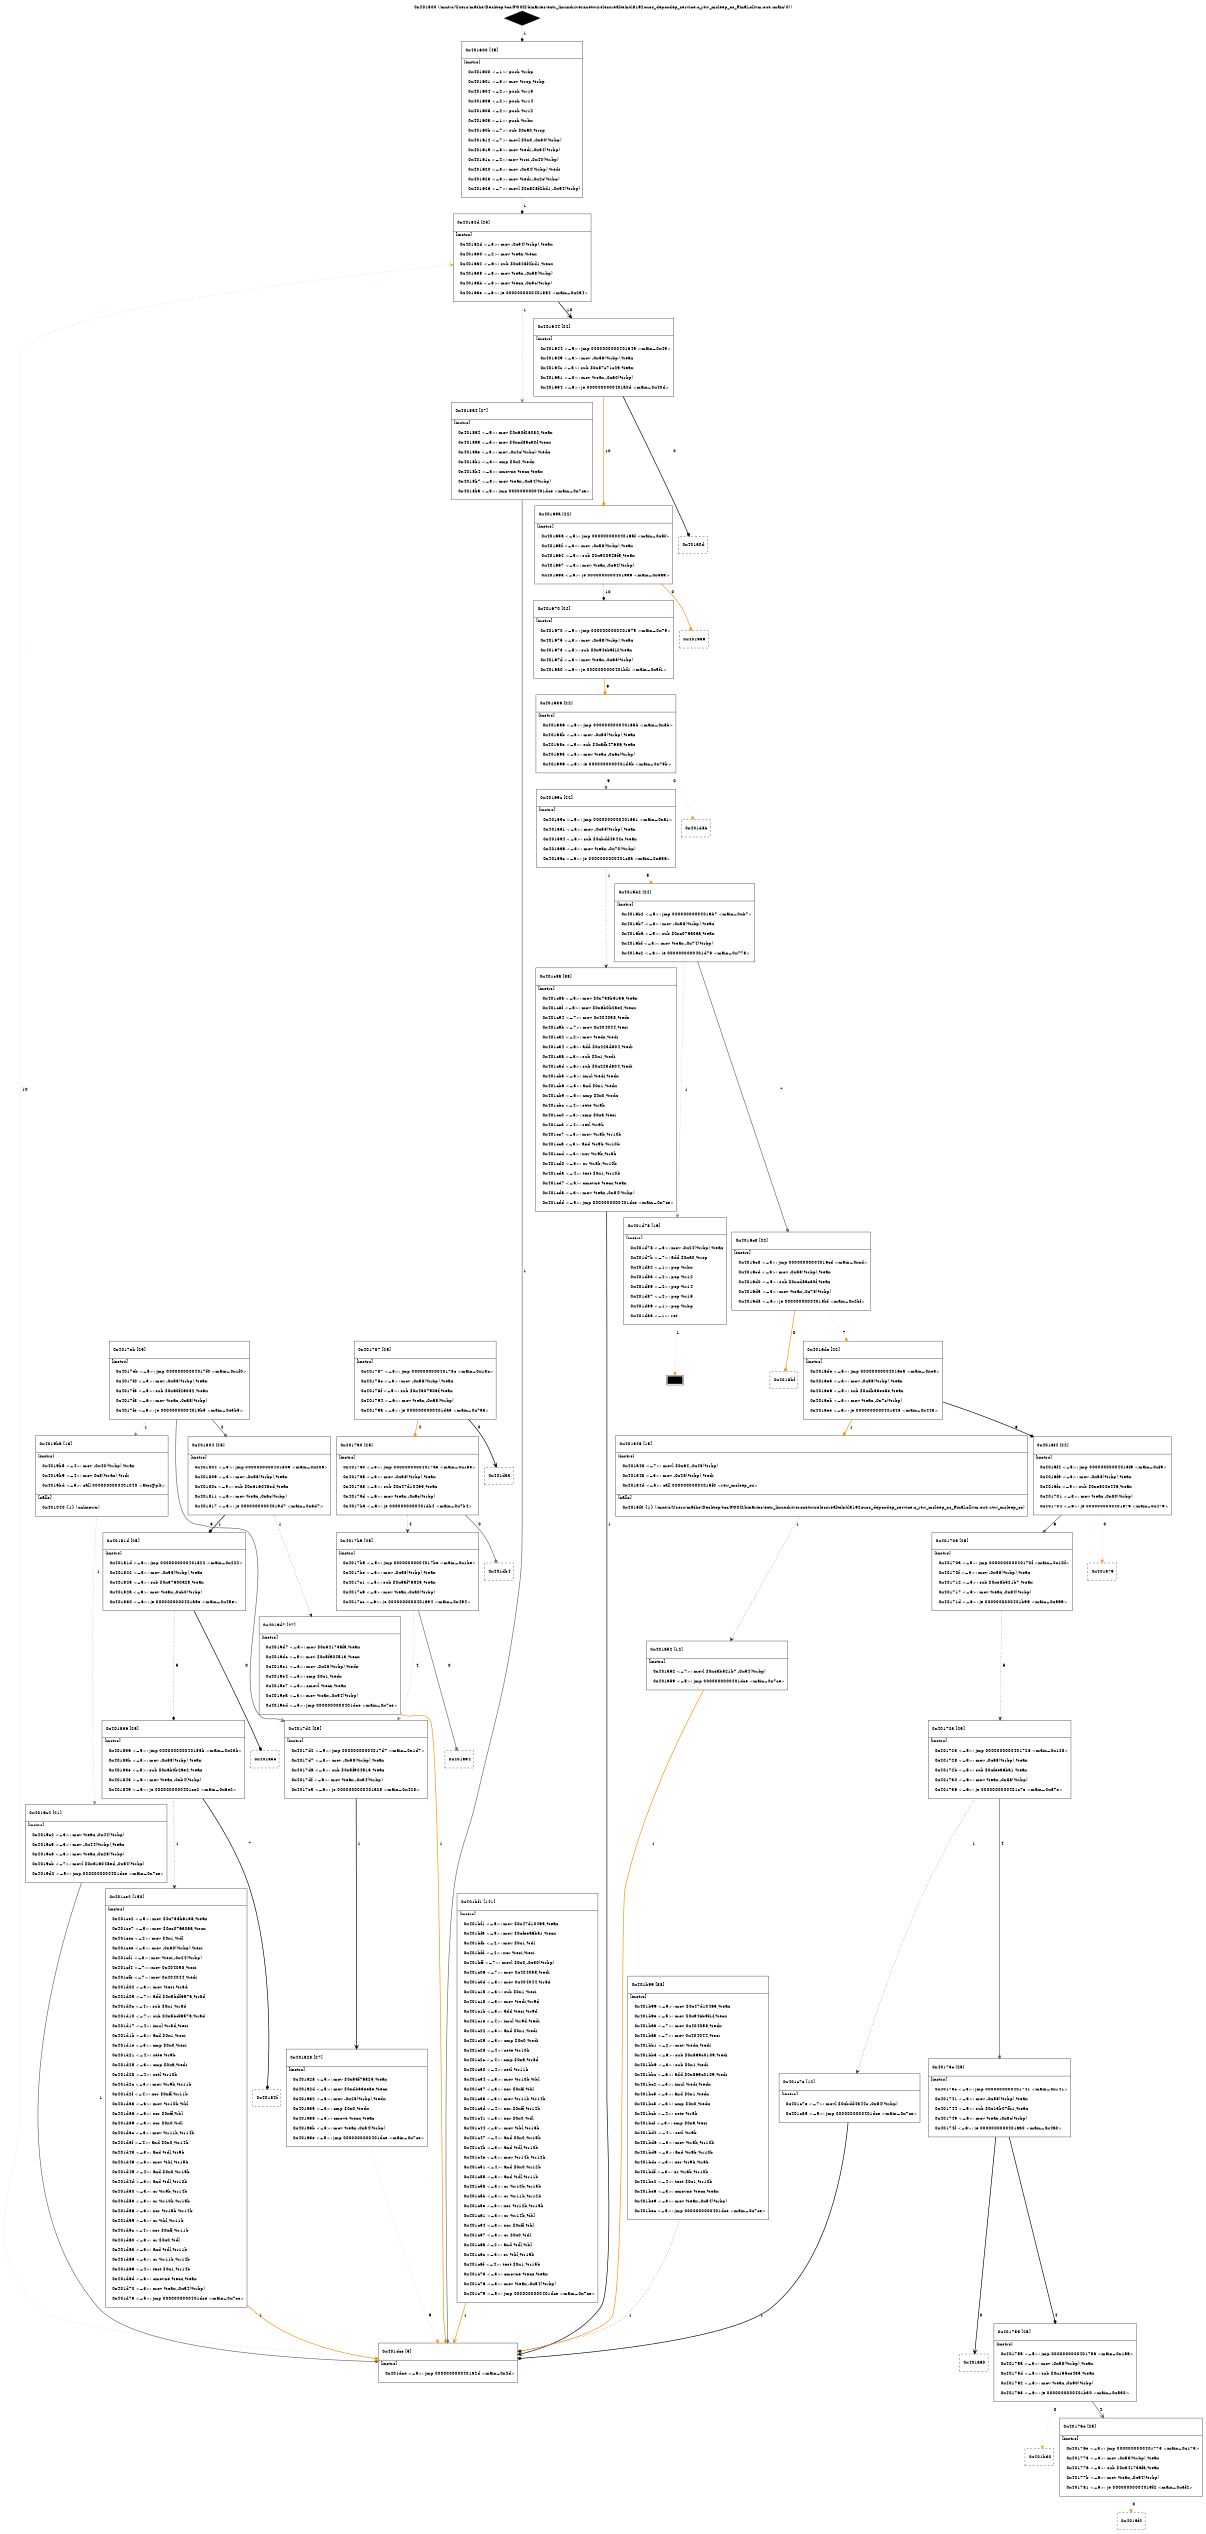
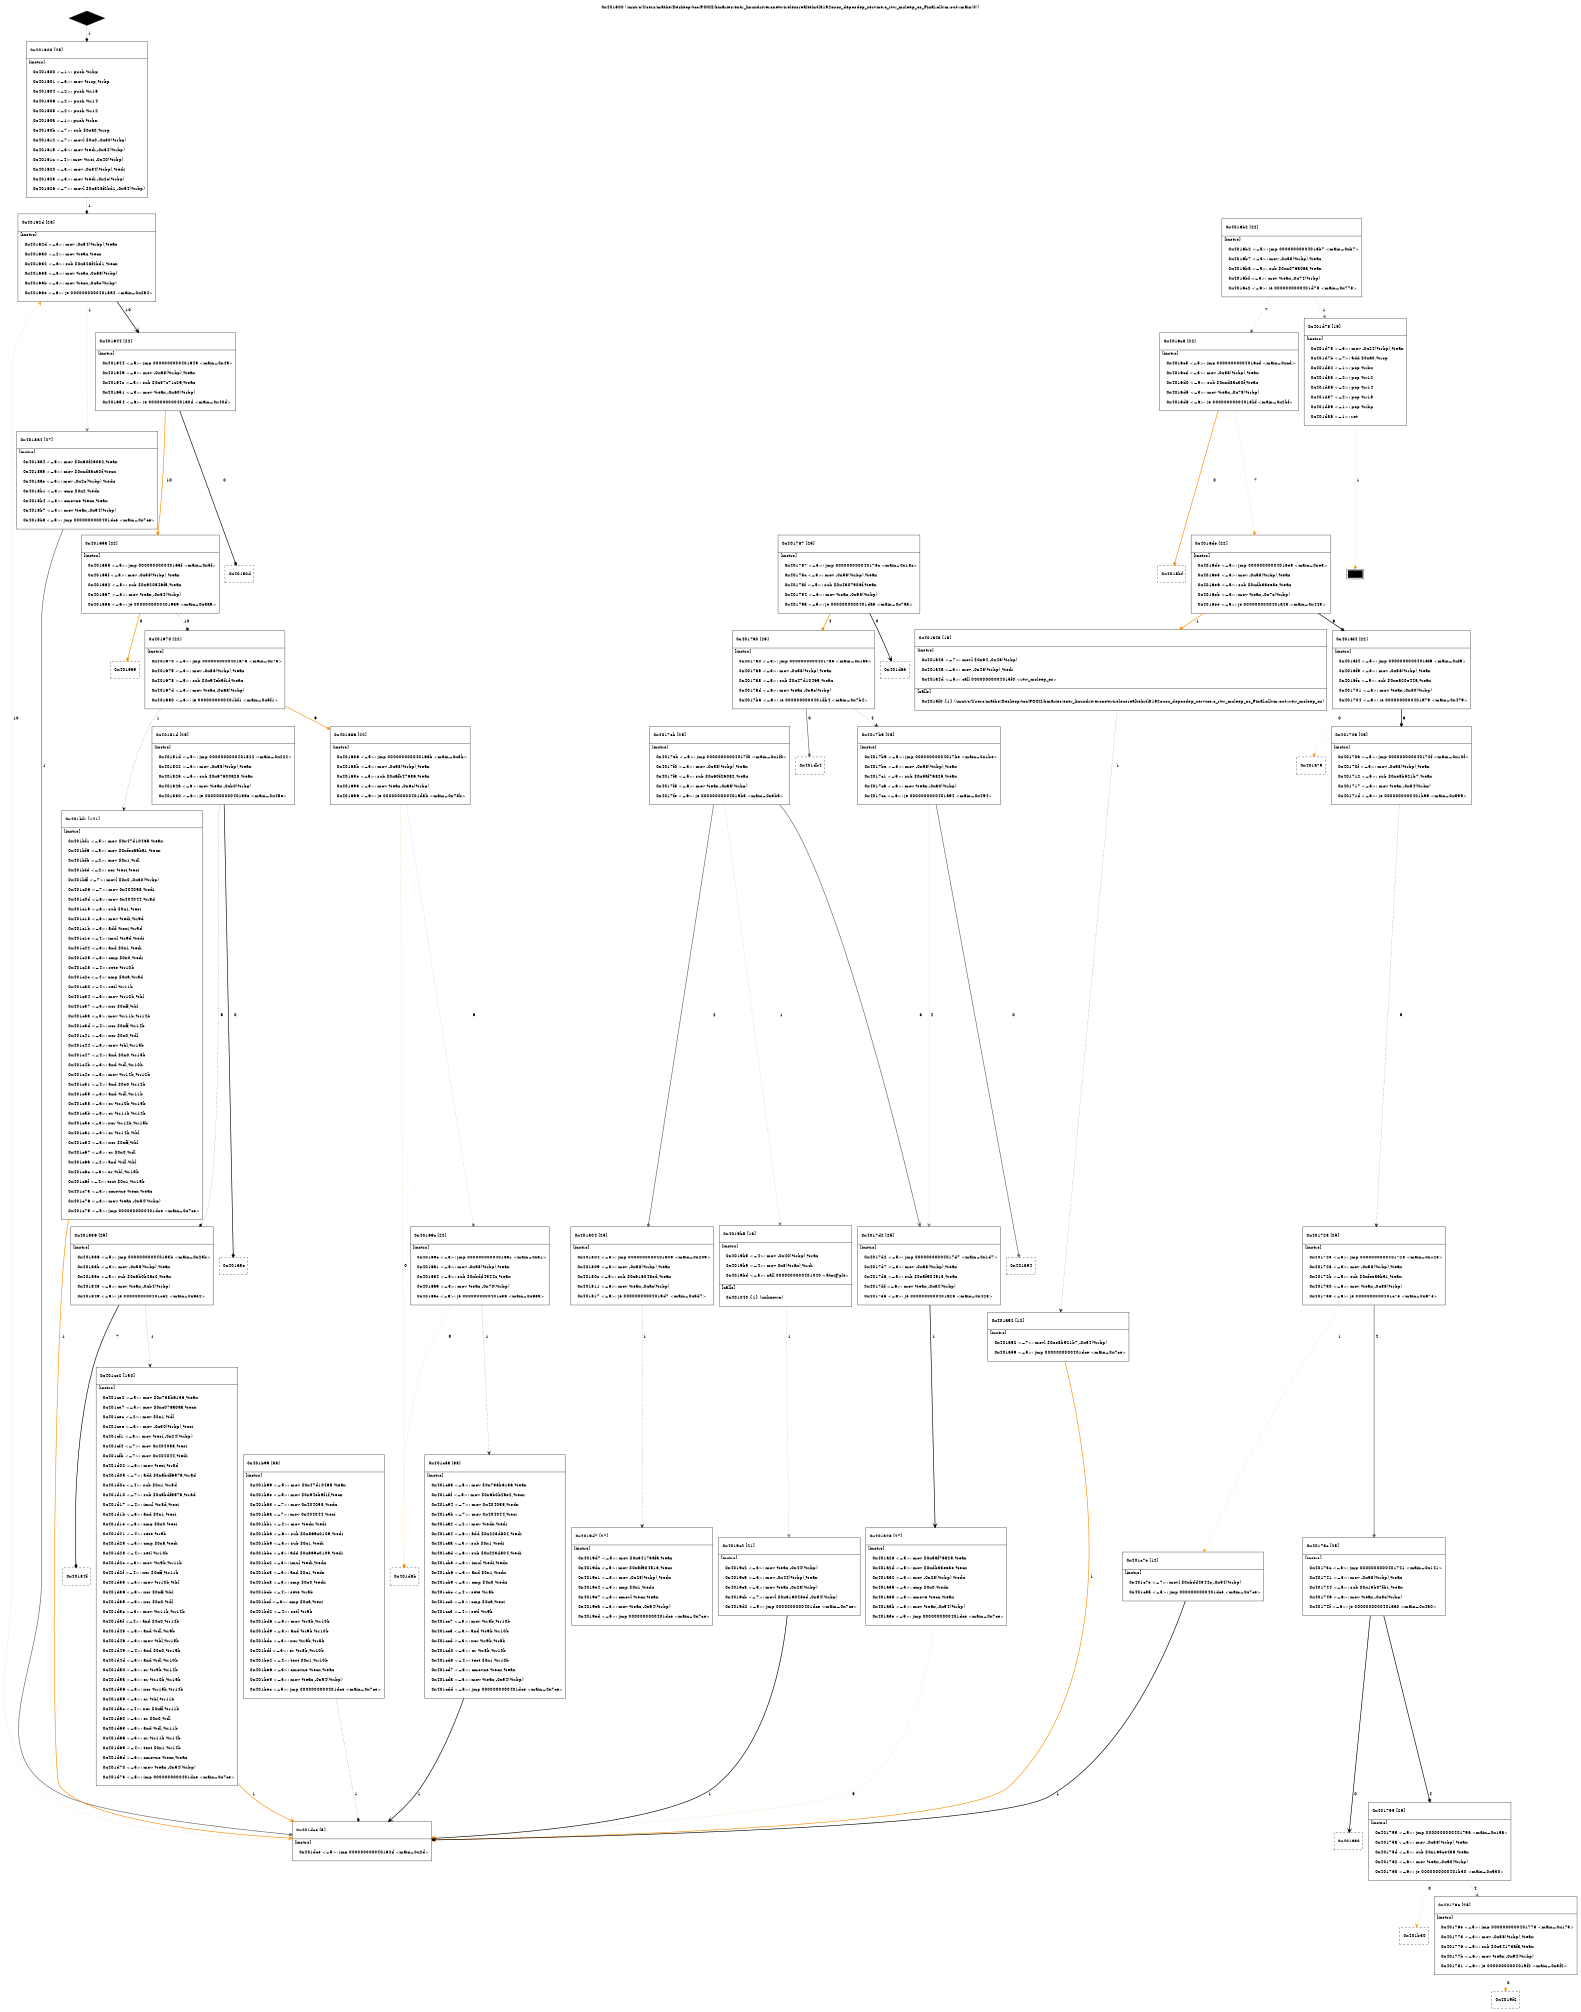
edge "0x401670 [22]" -> "0x401bf1 [141]": added, label "1"
edge "0x40169c [22]" -> "0x4016b2 [22]": now "0x40169c [22]" -> "0x401d8b"
edge "0x4016b2 [22]" -> "0x4016c8 [22]": style bold -> dotted
edge "0x401804 [25]" -> "0x40181d [25]": removed, label "1"
edge "0x4016f4 [22]" -> "0x40170a [25]": color gray40 -> black
edge "0x401723 [25]" -> "0x401c7e [12]": color black -> darkorange
edge "0x4019d7 [27]" -> "0x401dce [5]": removed, label "1"
edge "0x4019c2 [21]" -> "0x401dce [5]": color gray40 -> black
edge "0x401755 [25]" -> "0x40176e [25]": style bold -> dotted
